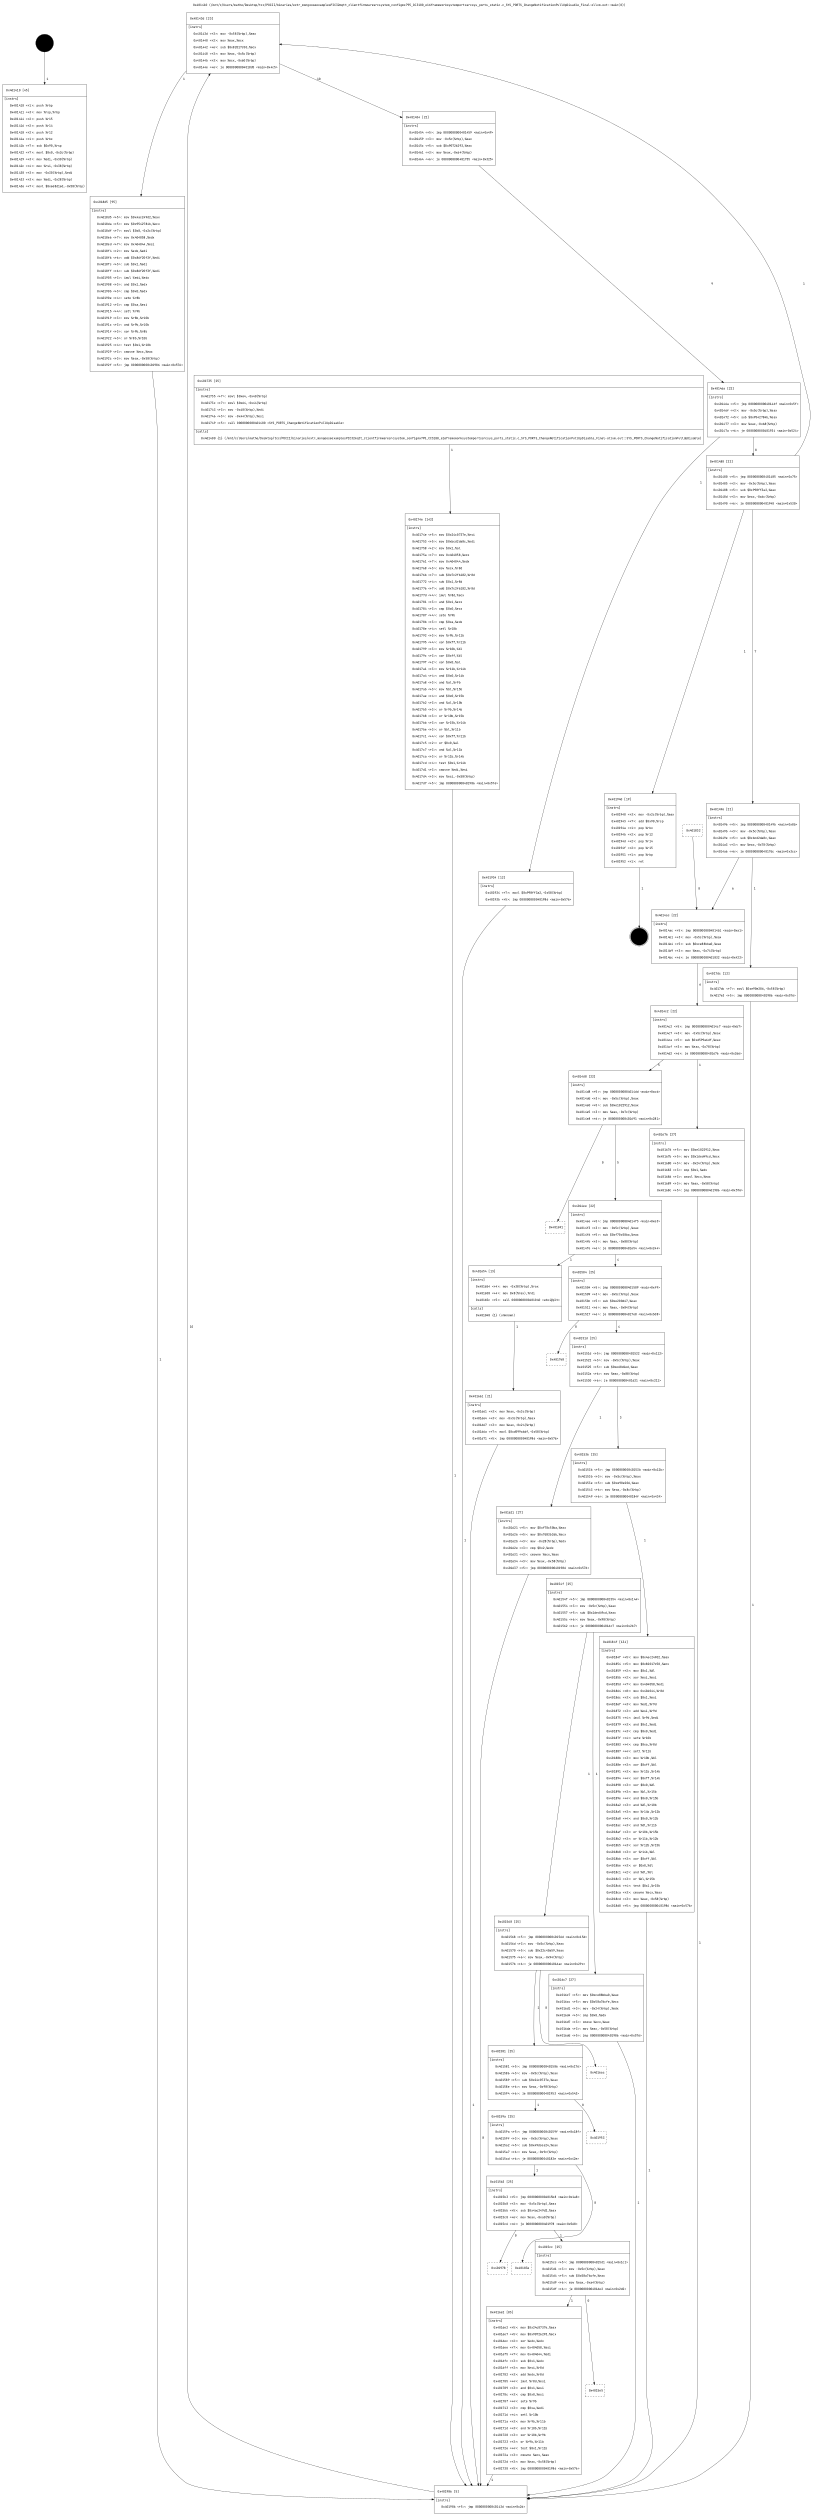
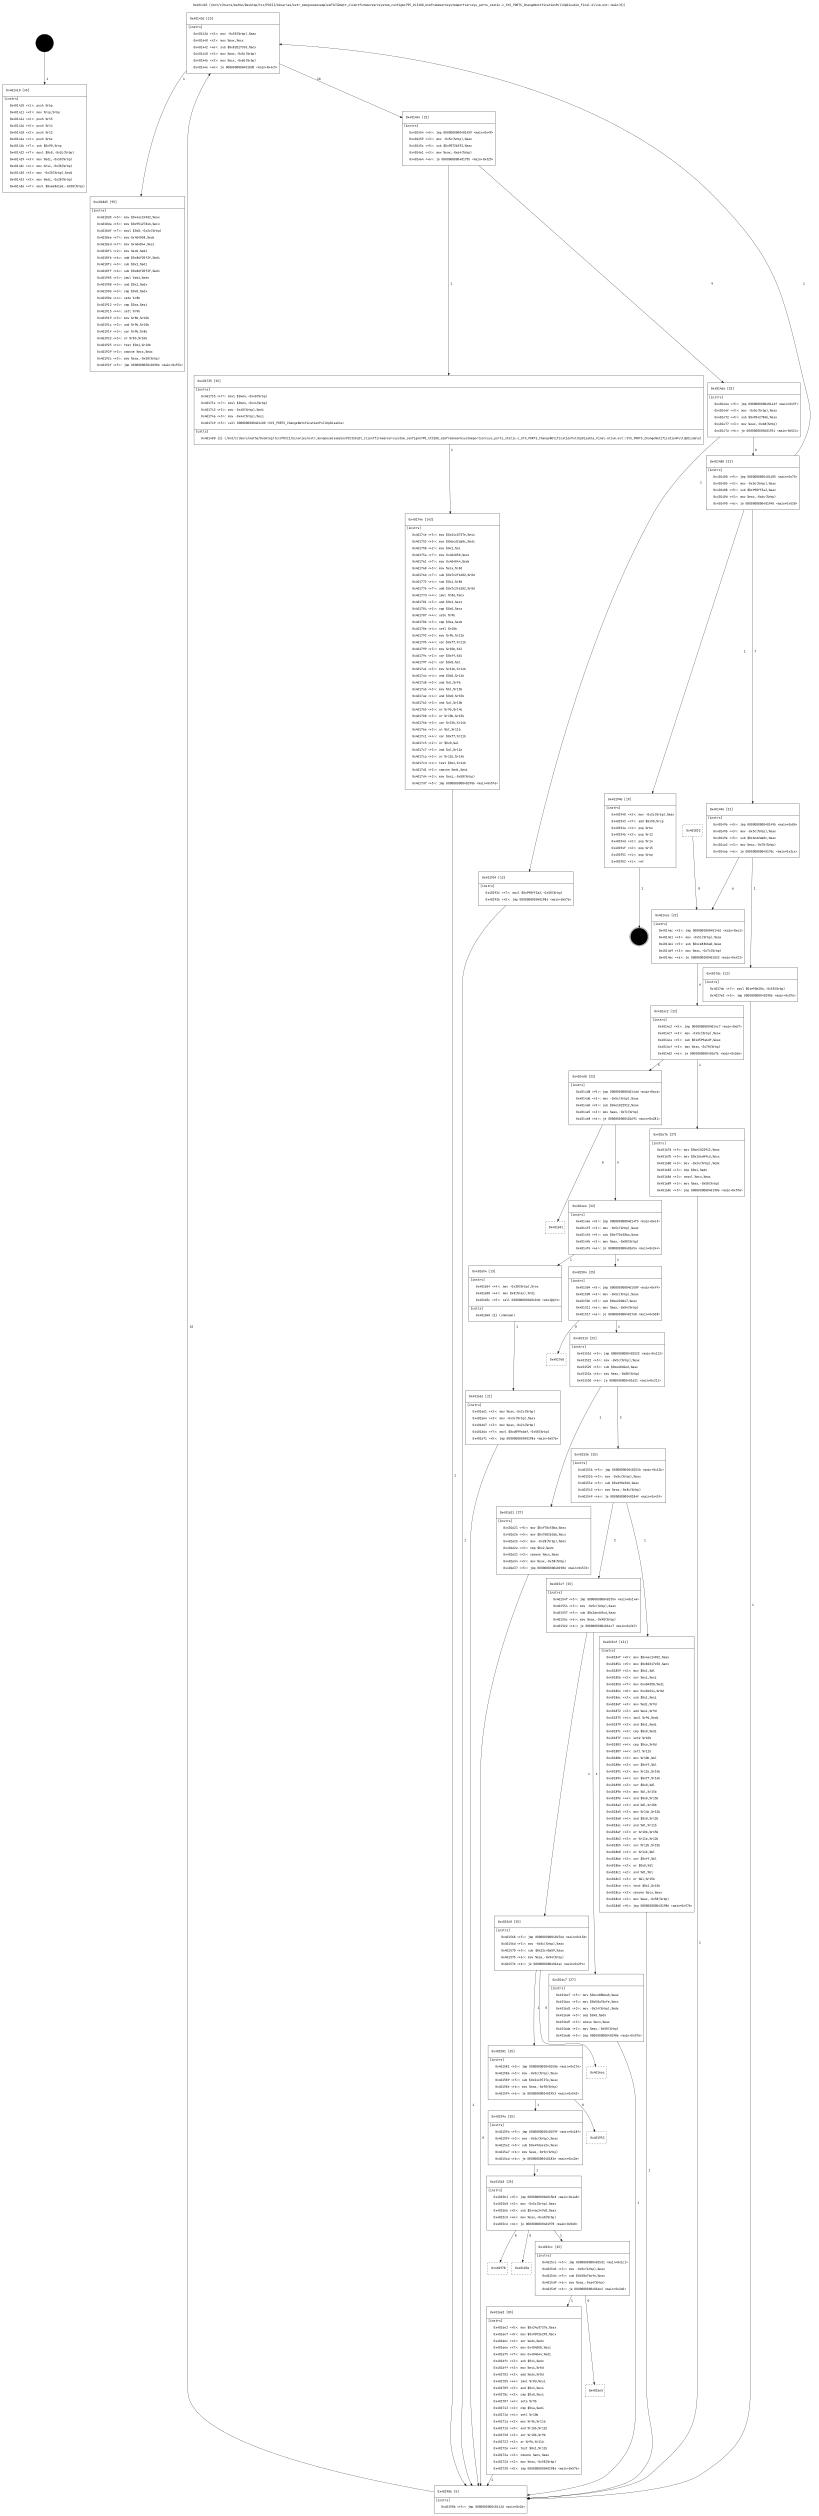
edge "0x401454 [22]" -> "0x401735 [25]": added, label "1"
edge "0x401536 [25]" -> "0x40154f [25]": added, label "2"
edge "0x4018d5 [95]" -> "0x401986 [5]": removed, label "1"
edge "0x40159a [25]" -> "0x40183e": now "0x4015b3 [25]" -> "0x40183e"
